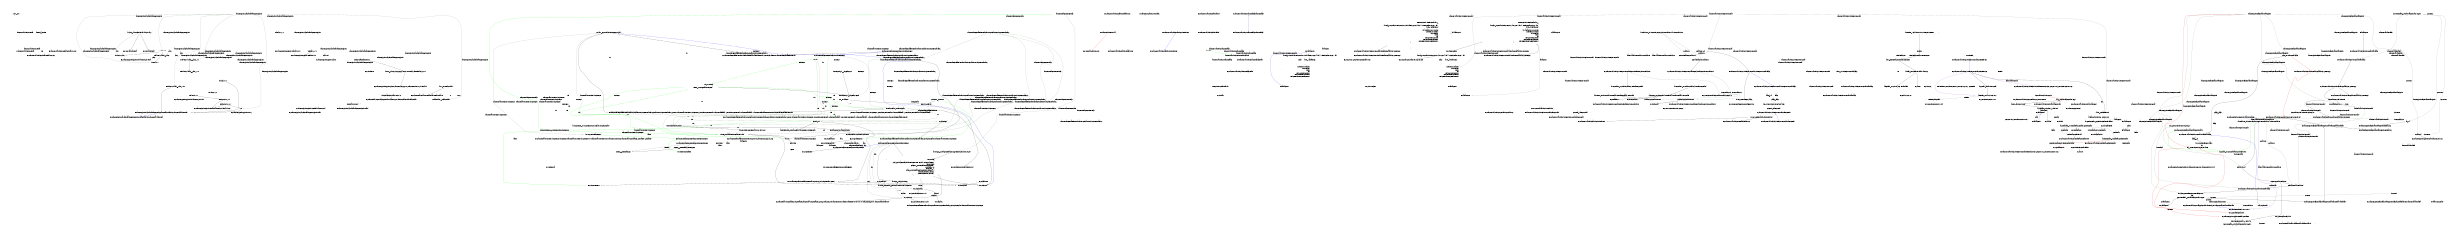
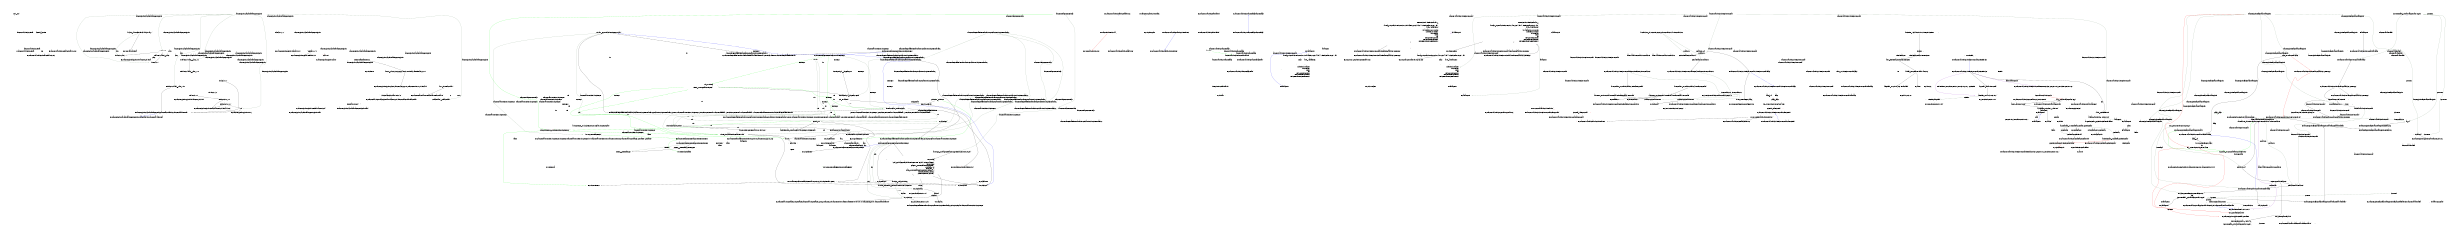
node "Entry Unk.GetDirectoryName": added
node "Entry System.Math.Abs(decimal)": removed
node "Entry Unk.ProjectNameForFiles": removed
